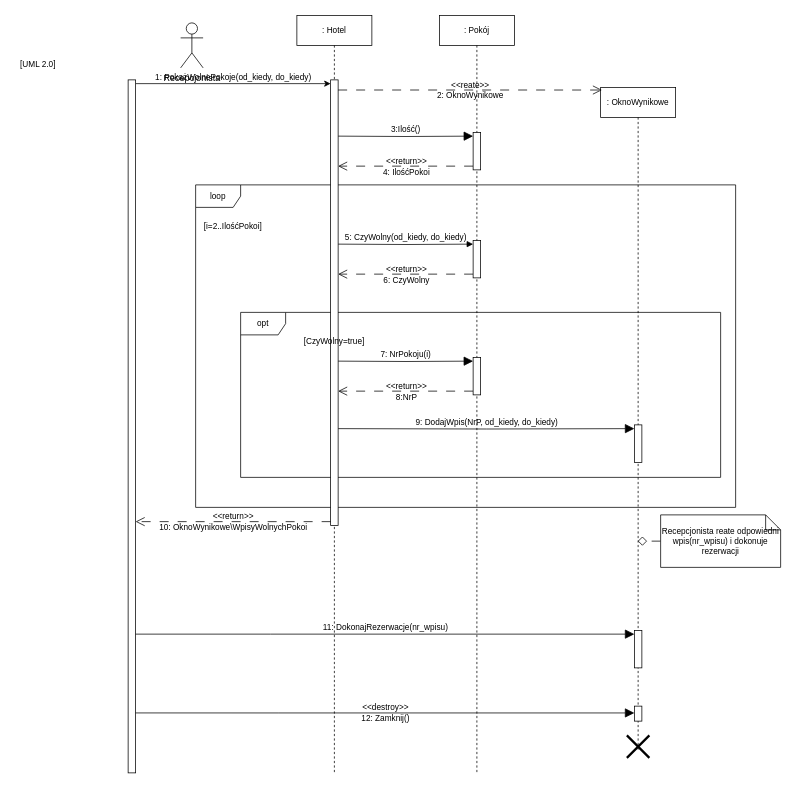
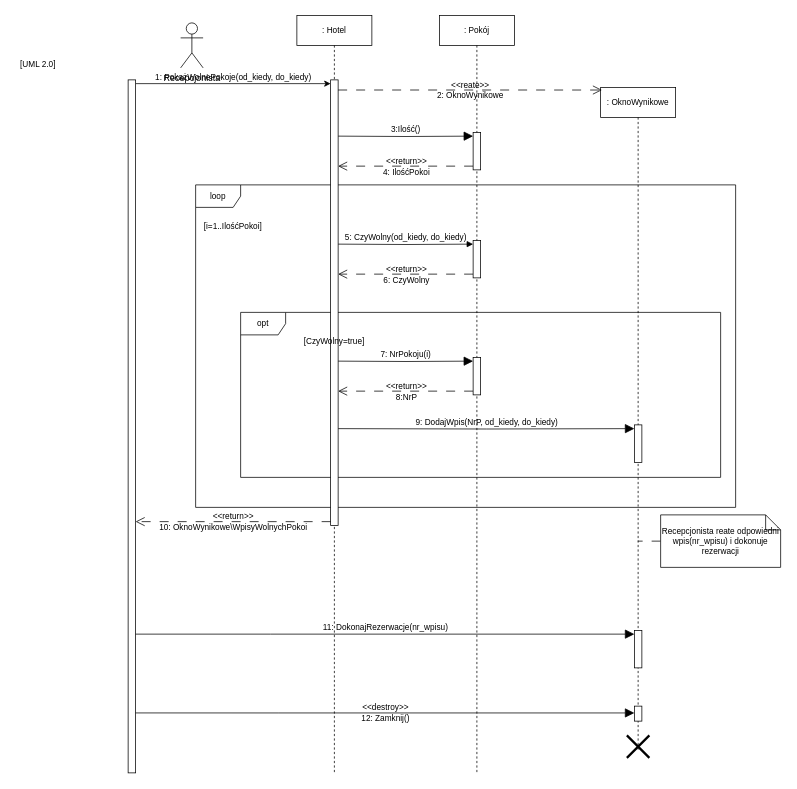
node "[i=2..IlośćPokoi]": label "[i=2..IlośćPokoi]" -> "[i=1..IlośćPokoi]"
edge "Recepcjonista reate odpowiedni wpis(nr_wpisu) i dokonuje rezerwacji" -> ": OknoWynikowe": arrowhead diamond -> none
